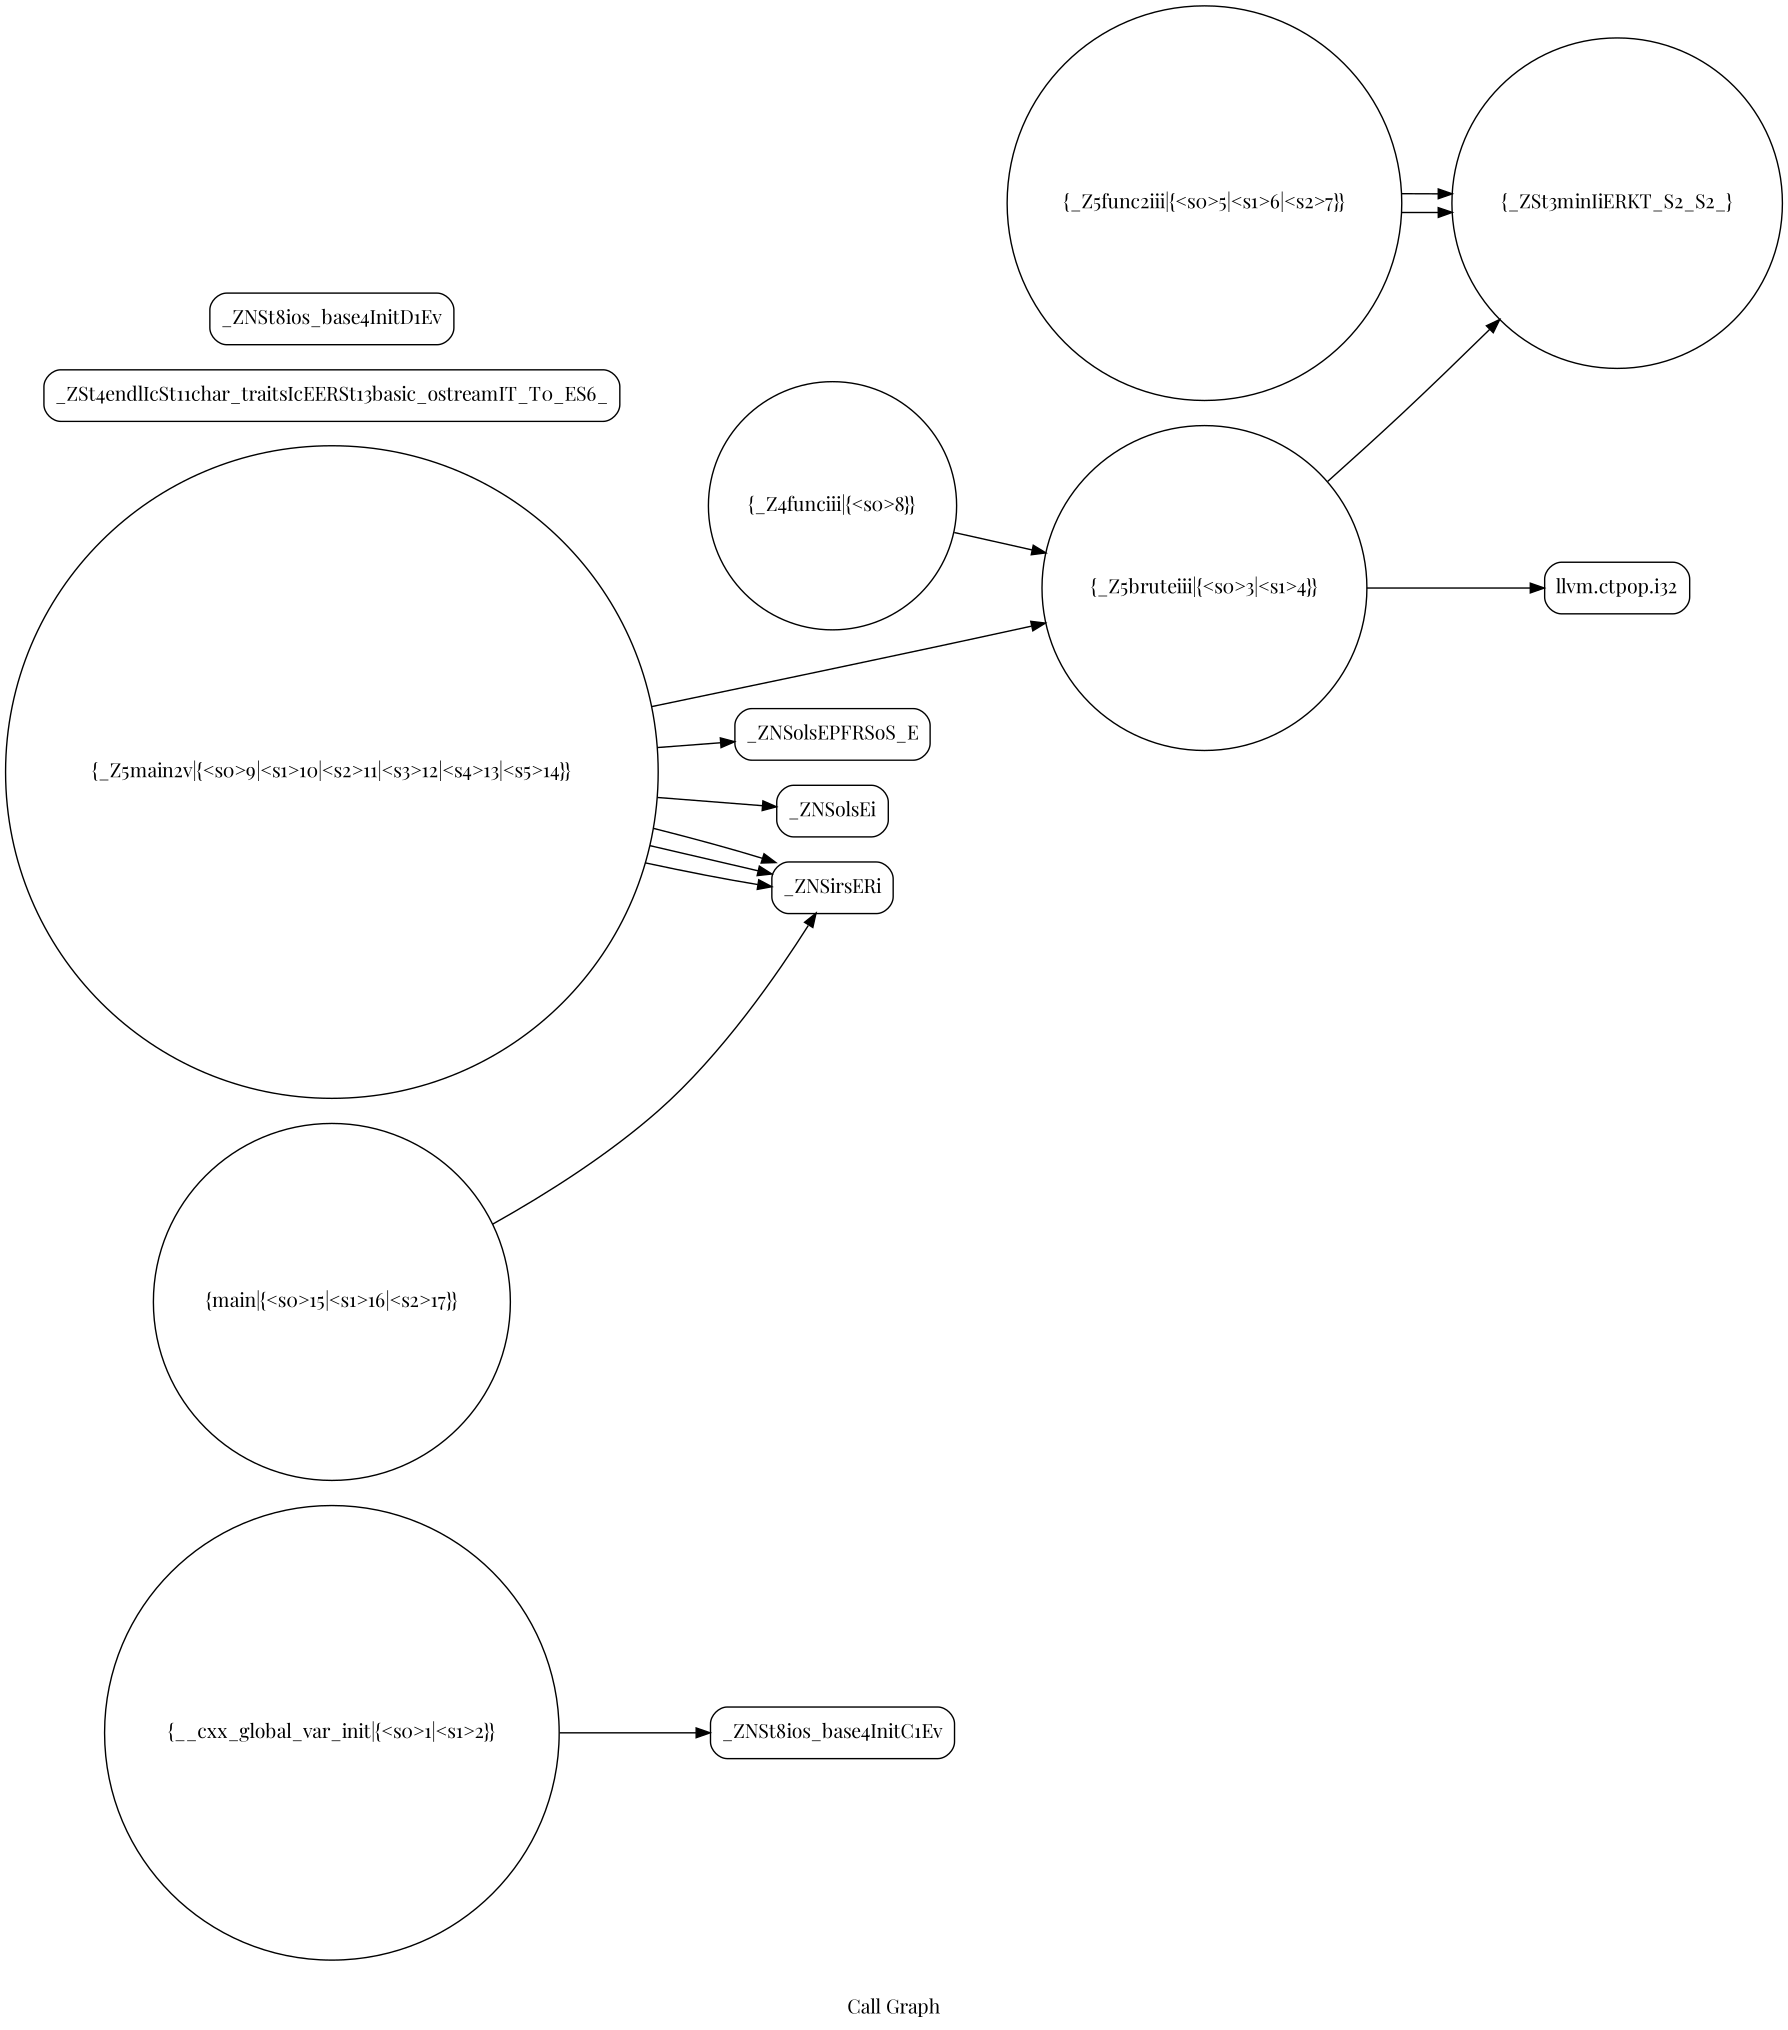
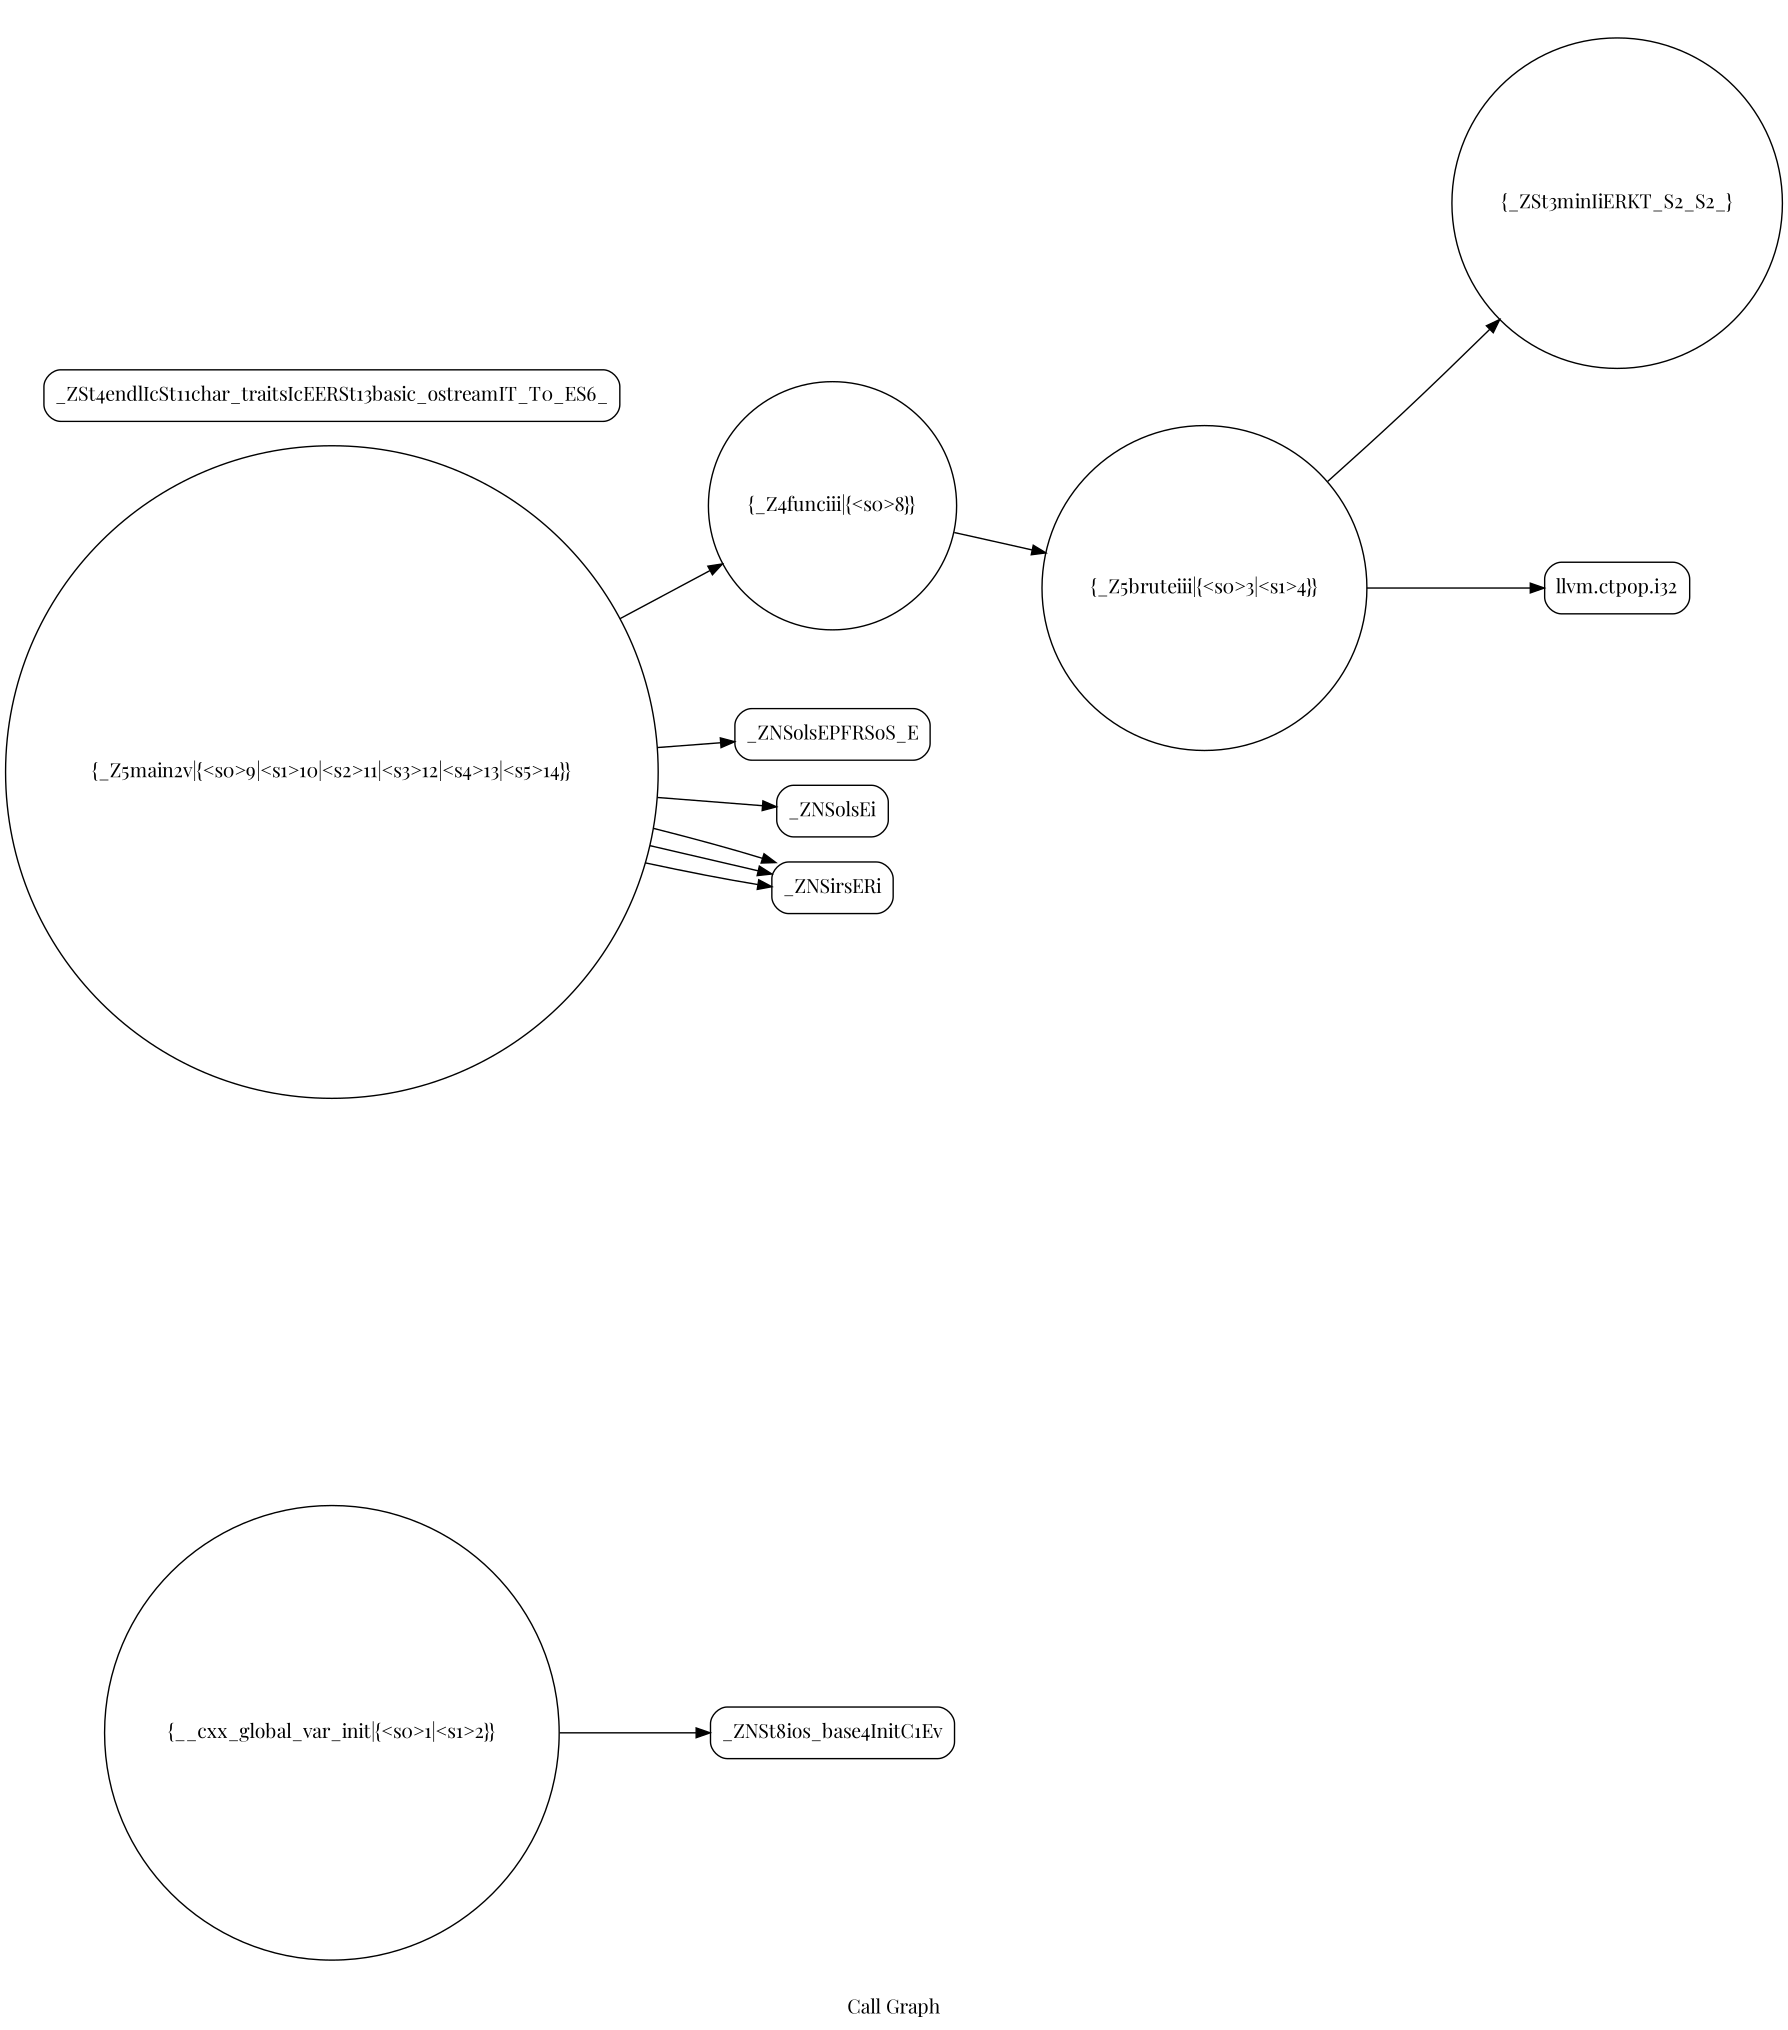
node "{_Z5func2iii|{<s0>5|<s1>6|<s2>7}}": removed
node "_ZNSt8ios_base4InitD1Ev": removed
edge "{_Z5main2v|{<s0>9|<s1>10|<s2>11|<s3>12|<s4>13|<s5>14}}" -> "{_Z5bruteiii|{<s0>3|<s1>4}}": now "{_Z5main2v|{<s0>9|<s1>10|<s2>11|<s3>12|<s4>13|<s5>14}}" -> "{_Z4funciii|{<s0>8}}"
node "{main|{<s0>15|<s1>16|<s2>17}}": removed
